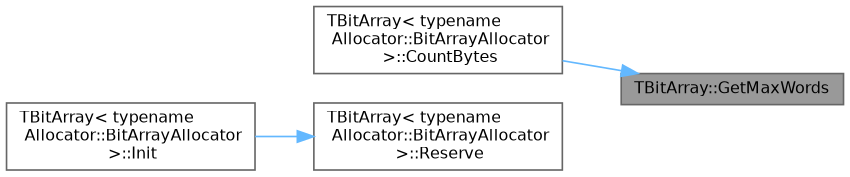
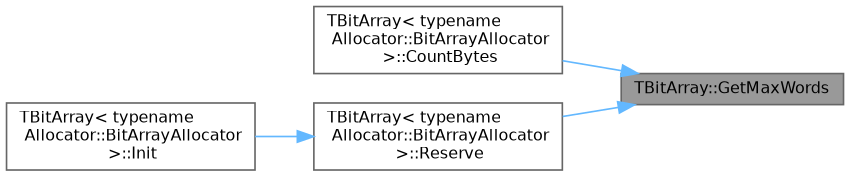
edge "TBitArray< typename Allocator::BitArrayAllocator >::Reserve" -> "TBitArray::GetMaxWords": added
